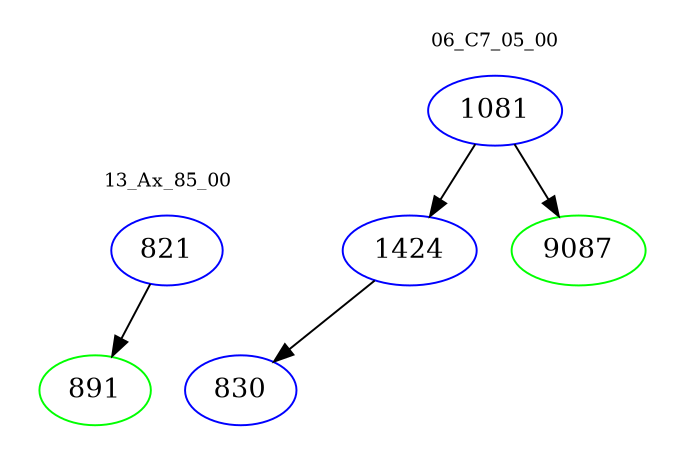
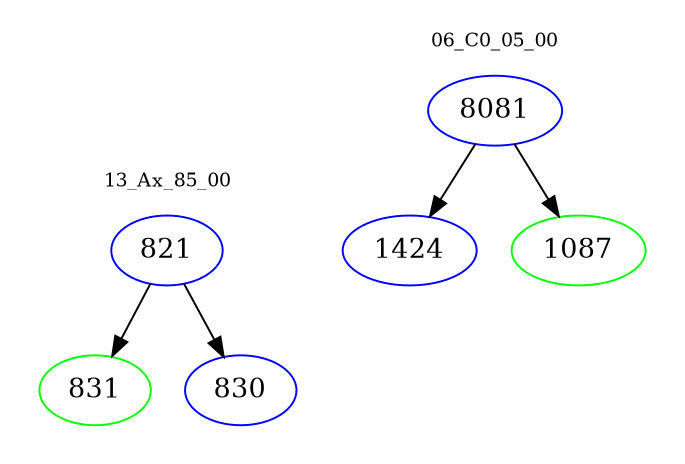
cluster "06_C7_05_00": label "06_C7_05_00" -> "06_C0_05_00"
node "1081": label "1081" -> "8081"
node "9087": label "9087" -> "1087"
edge "1424" -> "830": now "821" -> "830"
node "891": label "891" -> "831"
